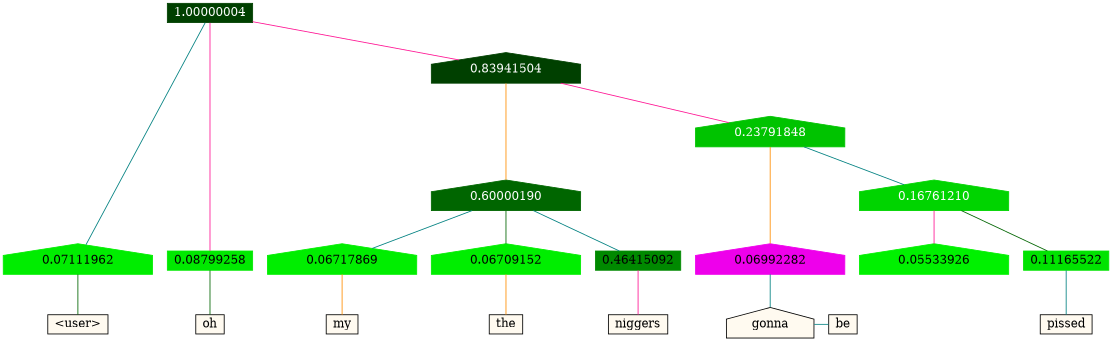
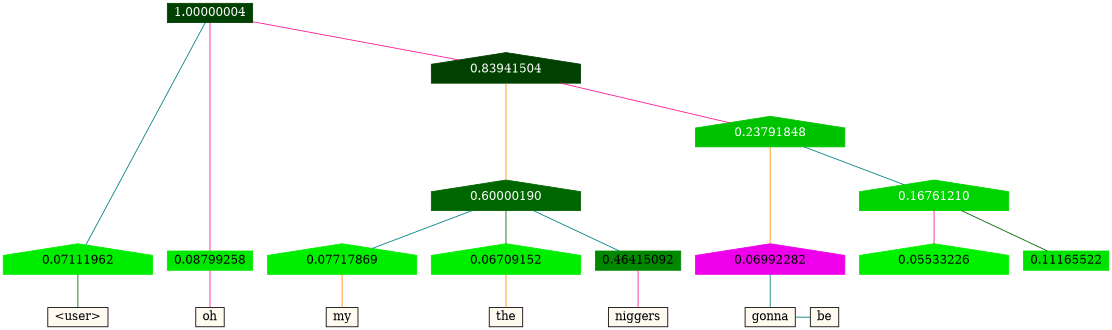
node "0.06717869": label "0.06717869" -> "0.07717869"
node "0.05533926": label "0.05533926" -> "0.05533226"
edge "0.08799258" -- "oh": color darkgreen -> deeppink
node "gonna": shape house -> box
node "pissed": removed
